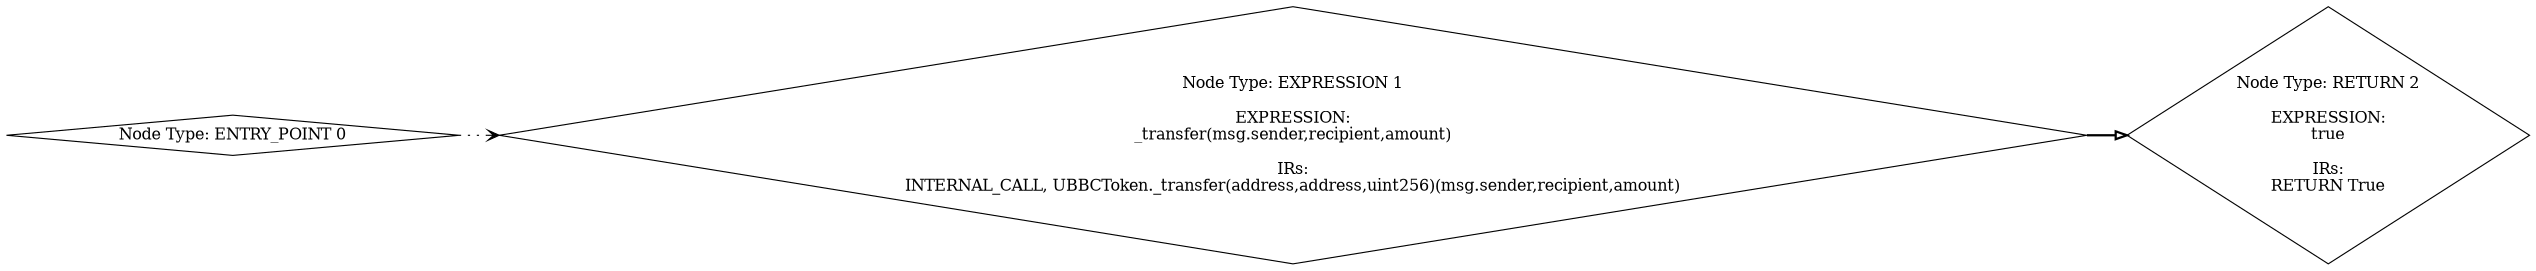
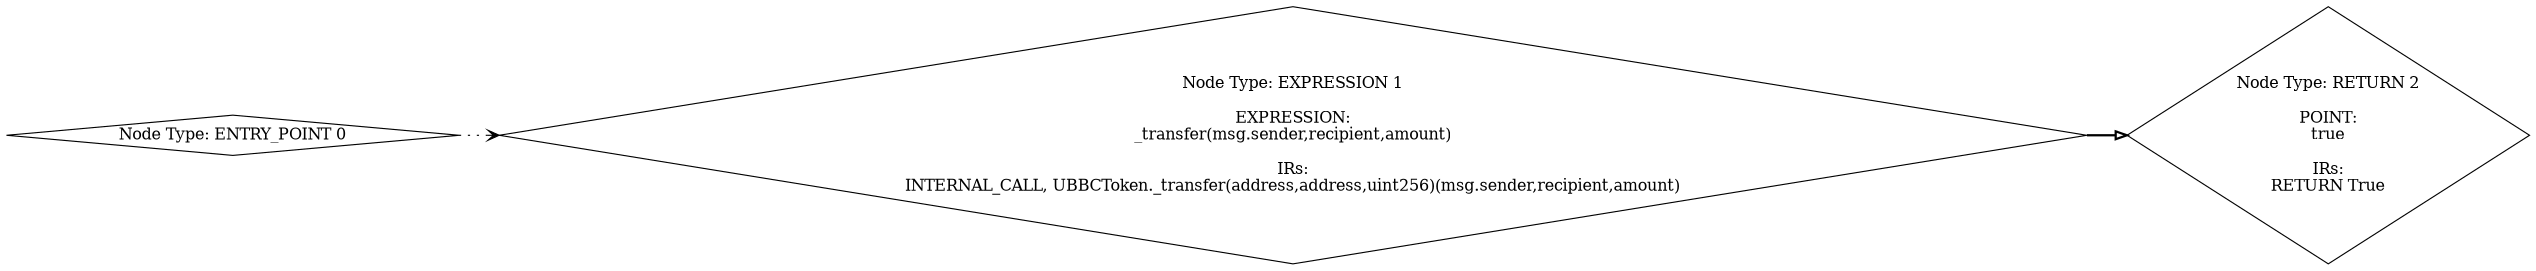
node "Node Type: RETURN 2 EXPRESSION: true IRs: RETURN True": label "Node Type: RETURN 2 EXPRESSION: true IRs: RETURN True" -> "Node Type: RETURN 2 POINT: true IRs: RETURN True"
